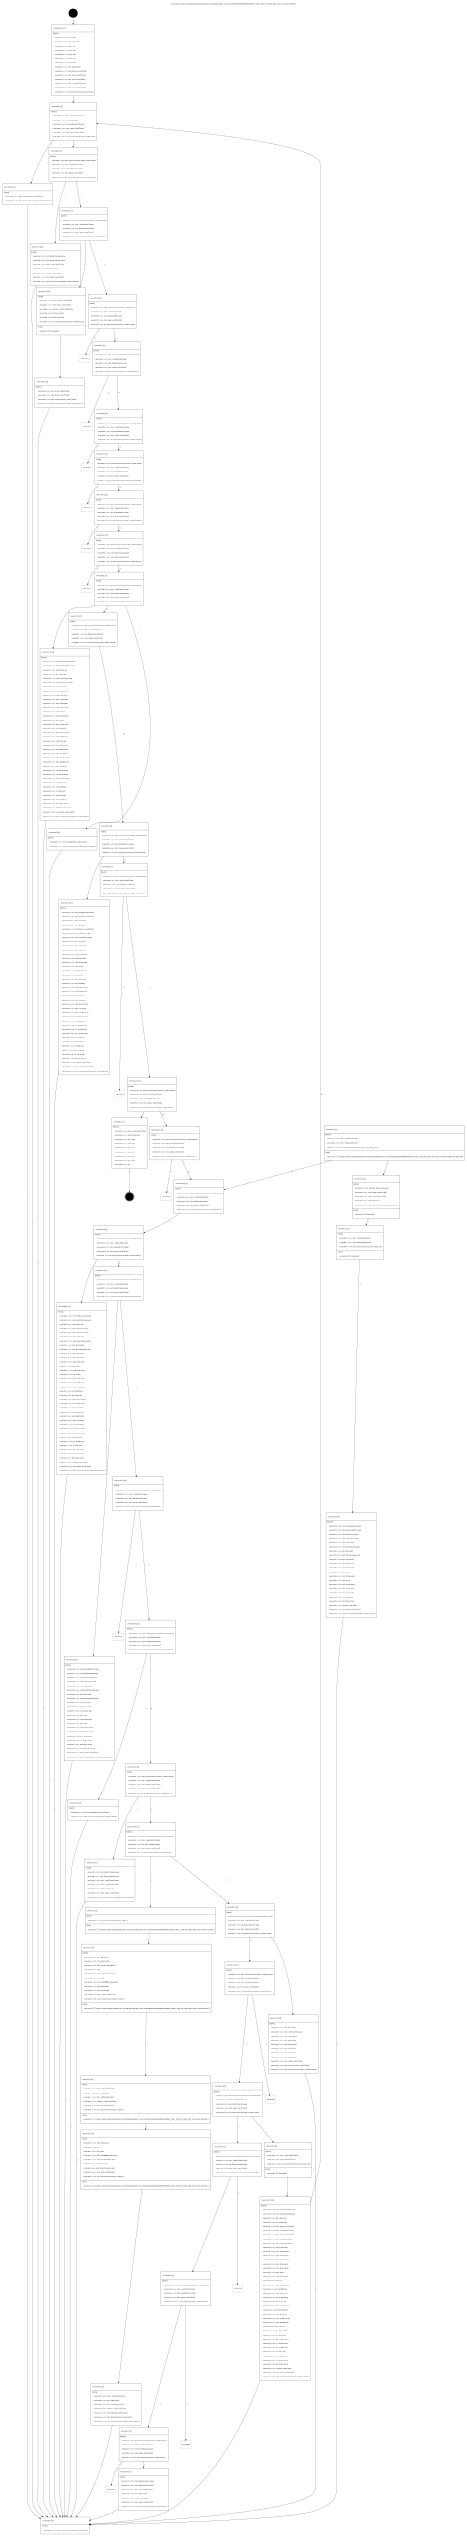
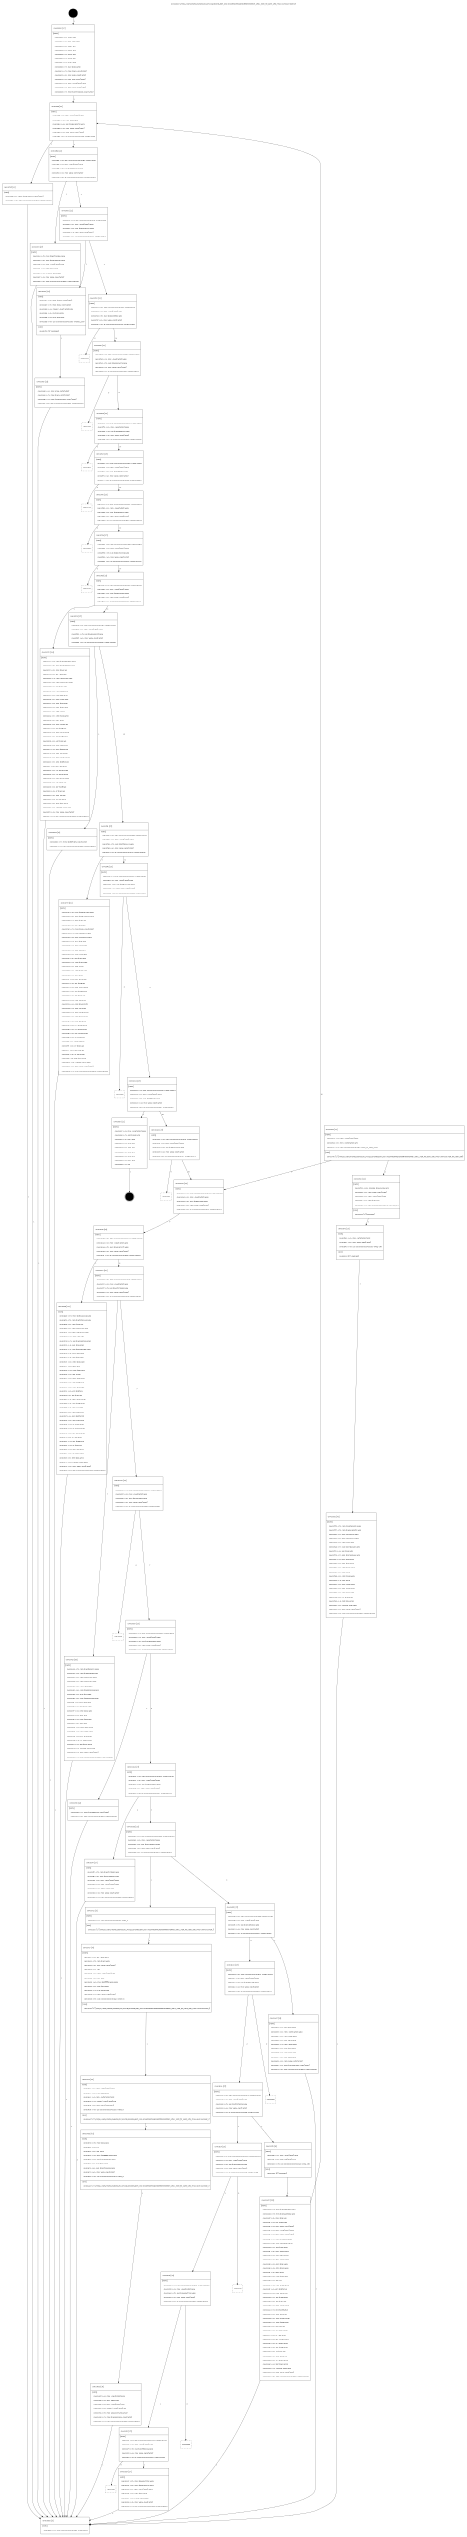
edge "0x402faf [25]" -> "0x40380b [12]": now "0x402fc8 [25]" -> "0x40380b [12]"
